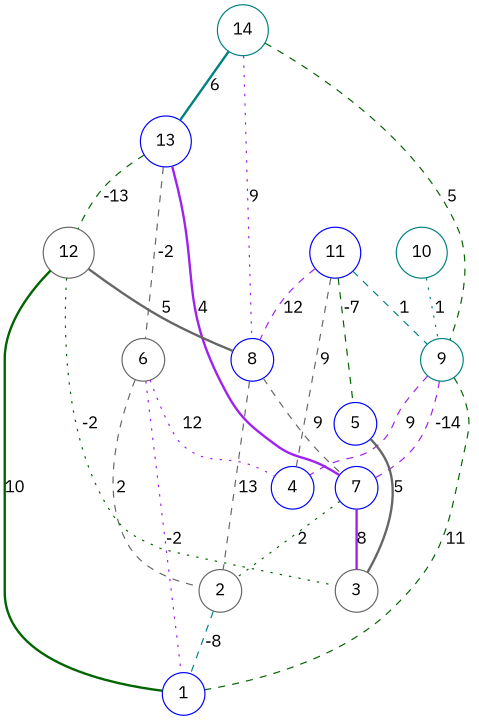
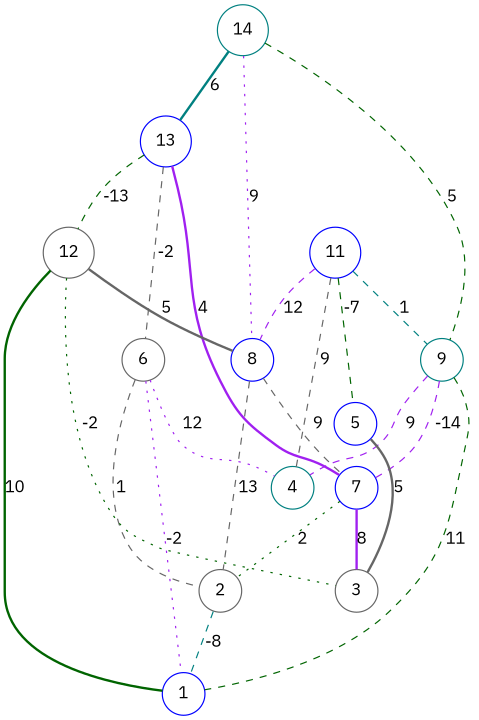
node "10": removed
edge "6" -- "2": label "2" -> "1"
node "4": color blue -> teal
